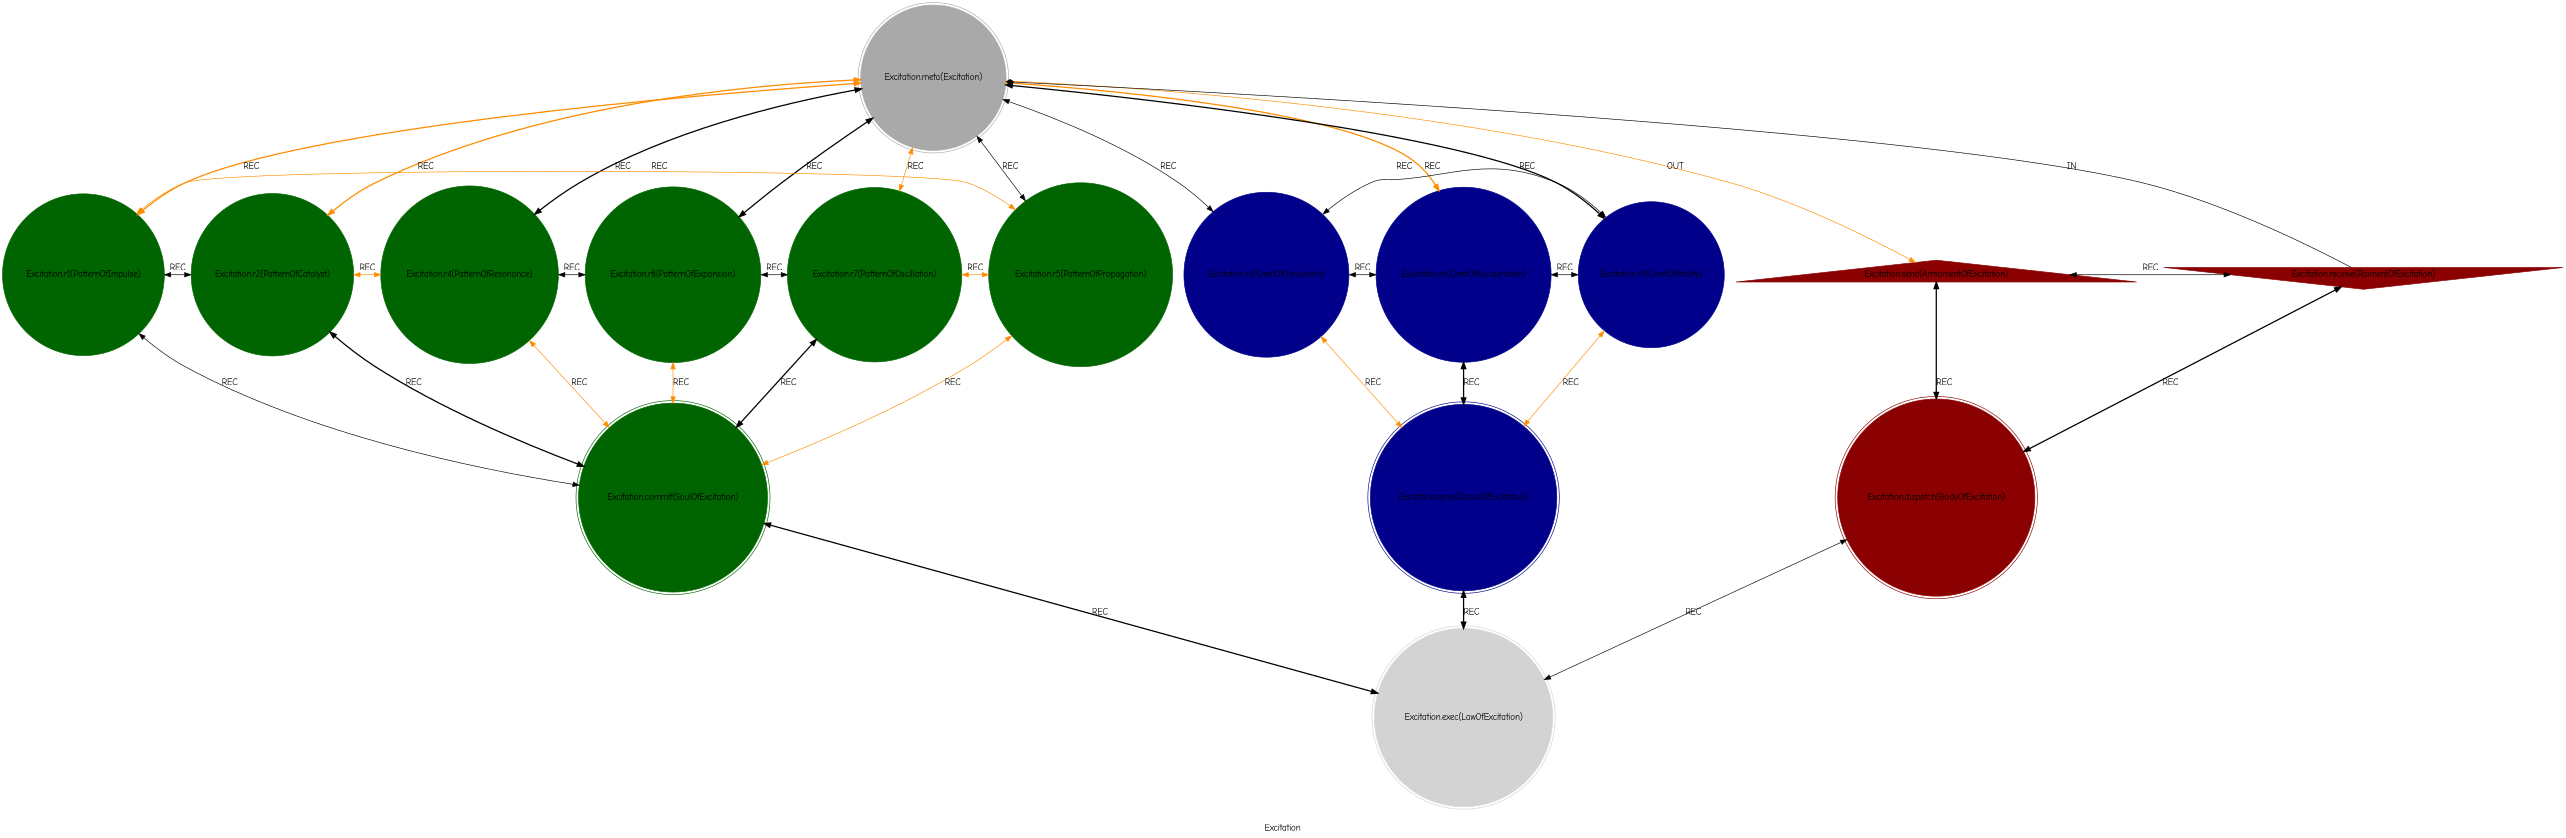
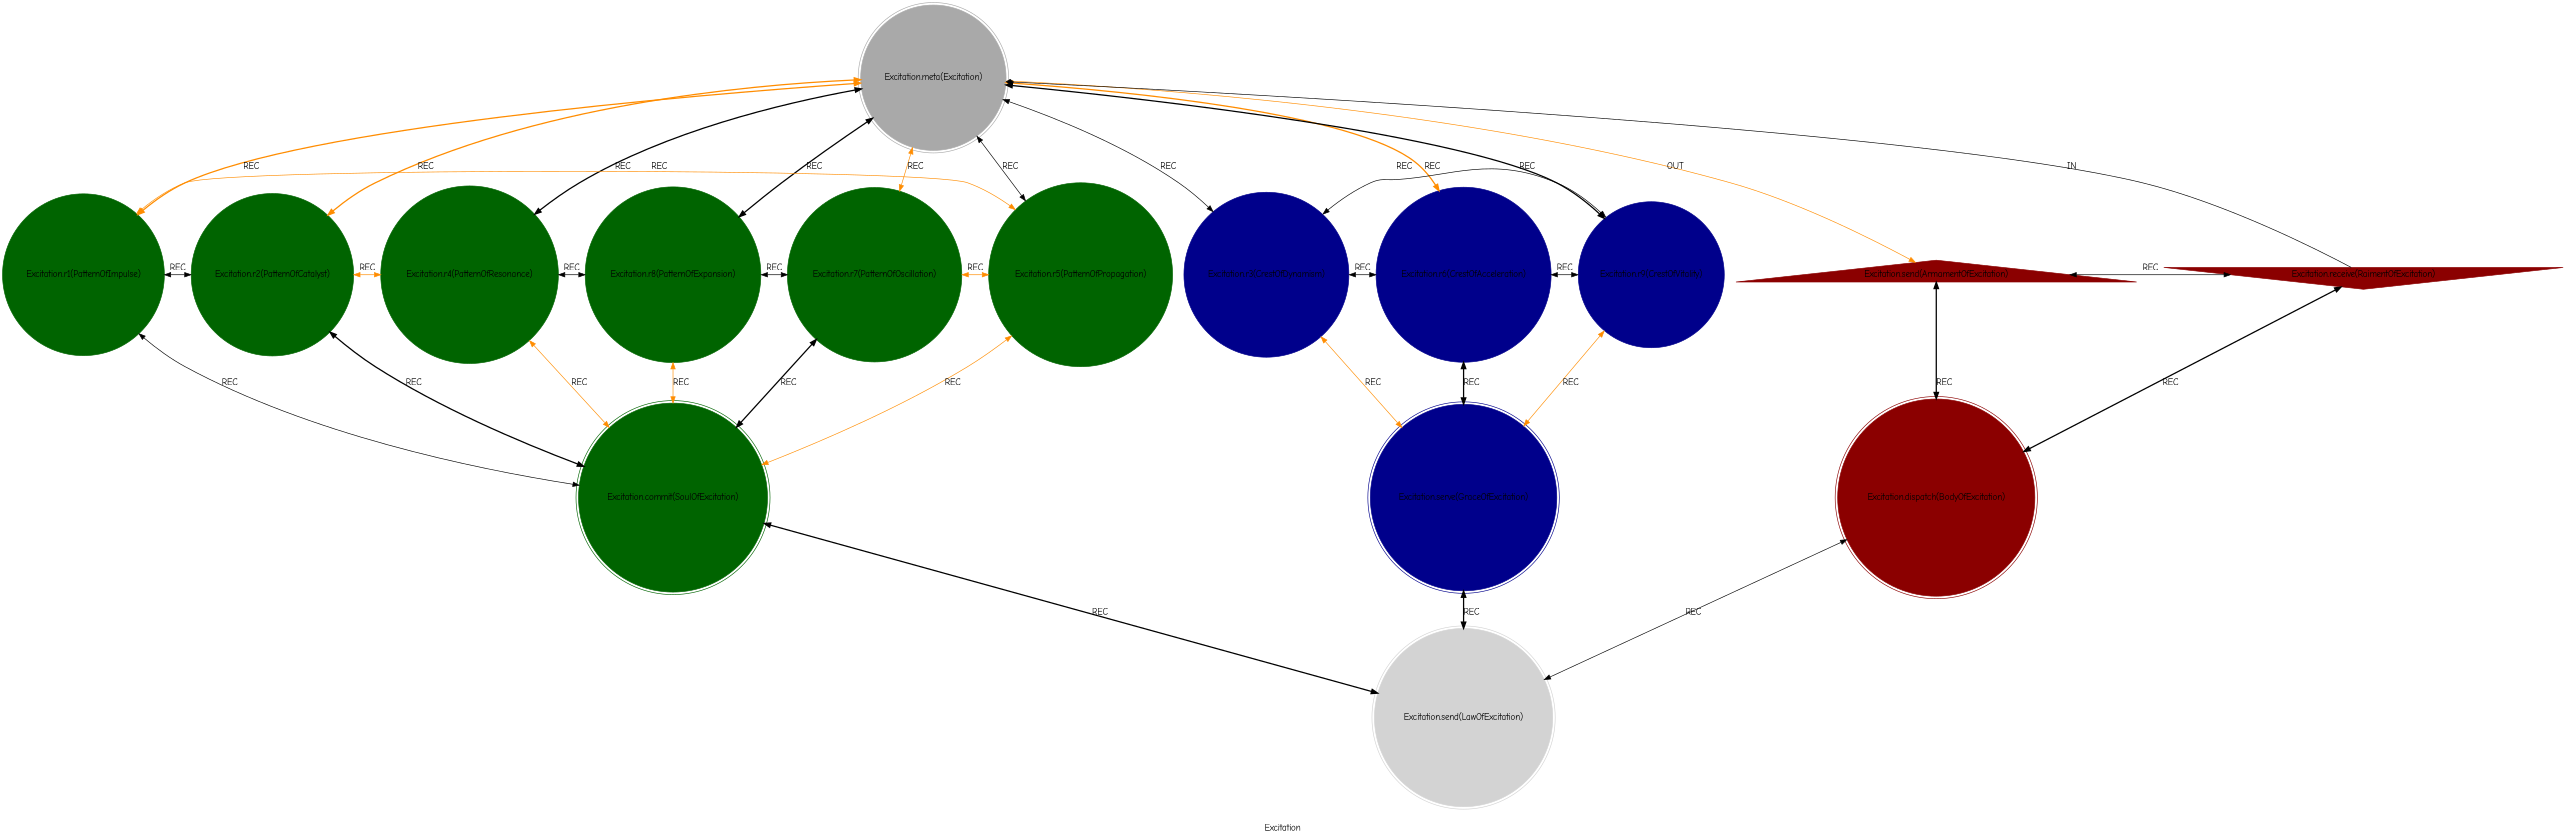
node "Excitation.exec(LawOfExcitation)": label "Excitation.exec(LawOfExcitation)" -> "Excitation.send(LawOfExcitation)"
